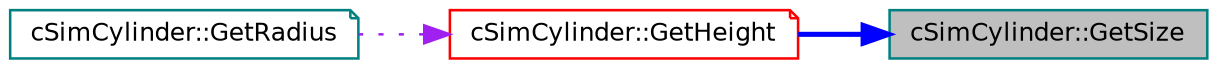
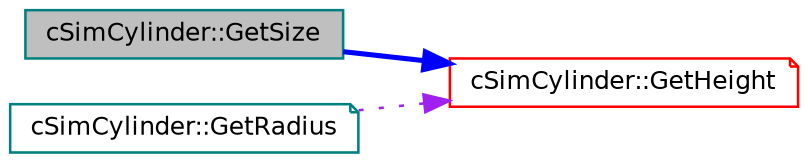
edge "cSimCylinder::GetHeight" -> "cSimCylinder::GetSize": reversed
